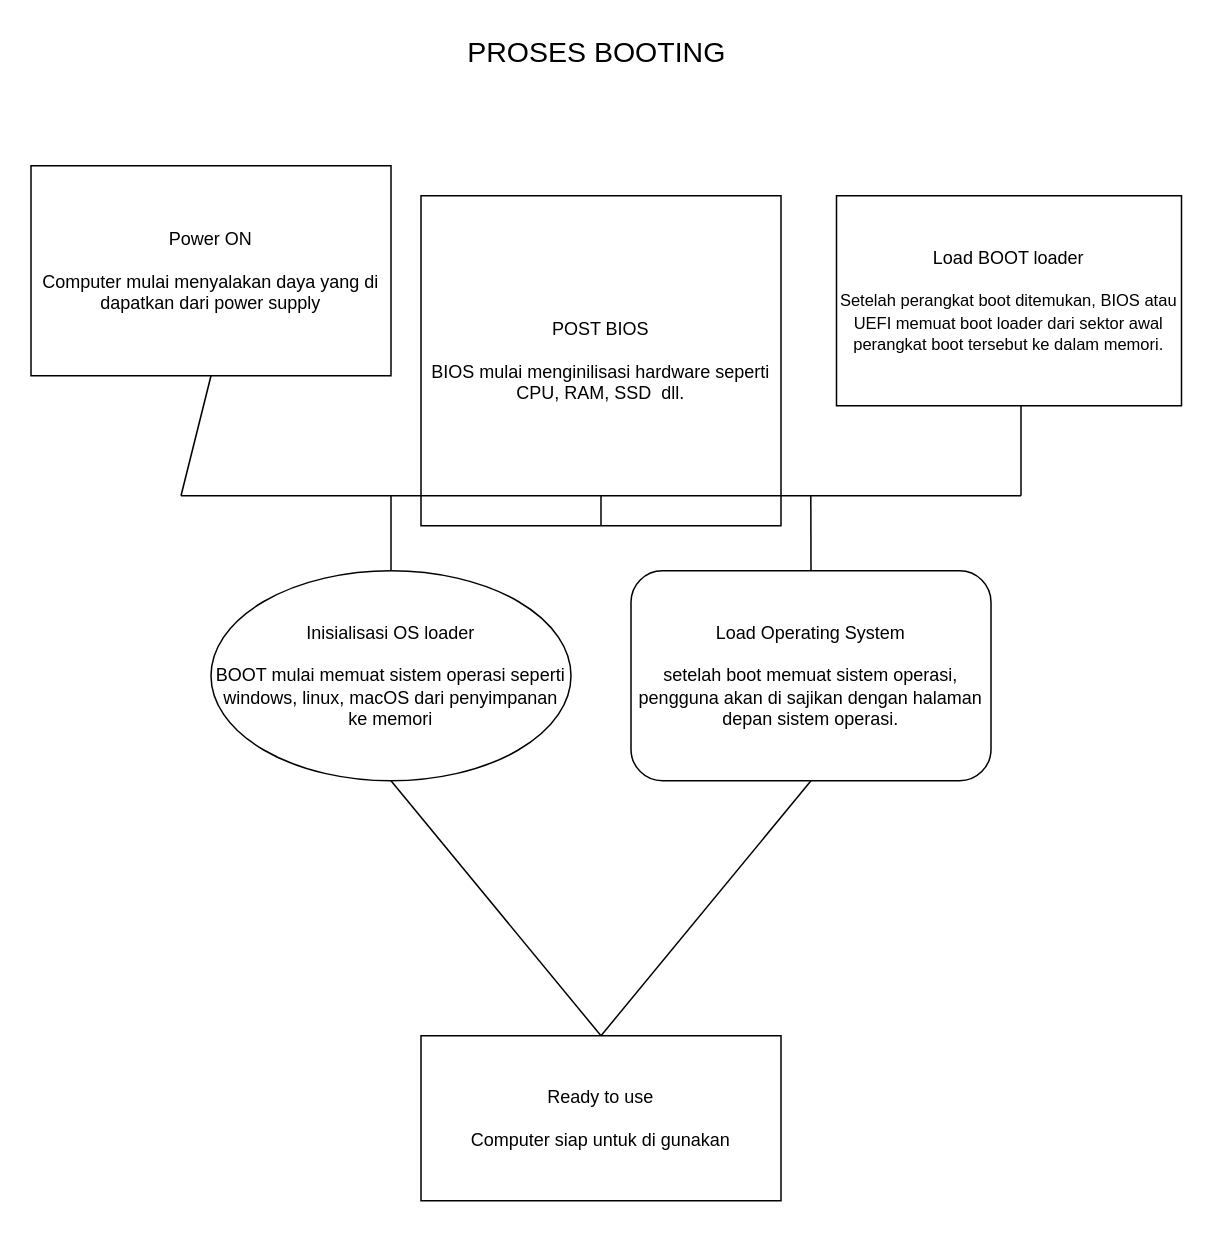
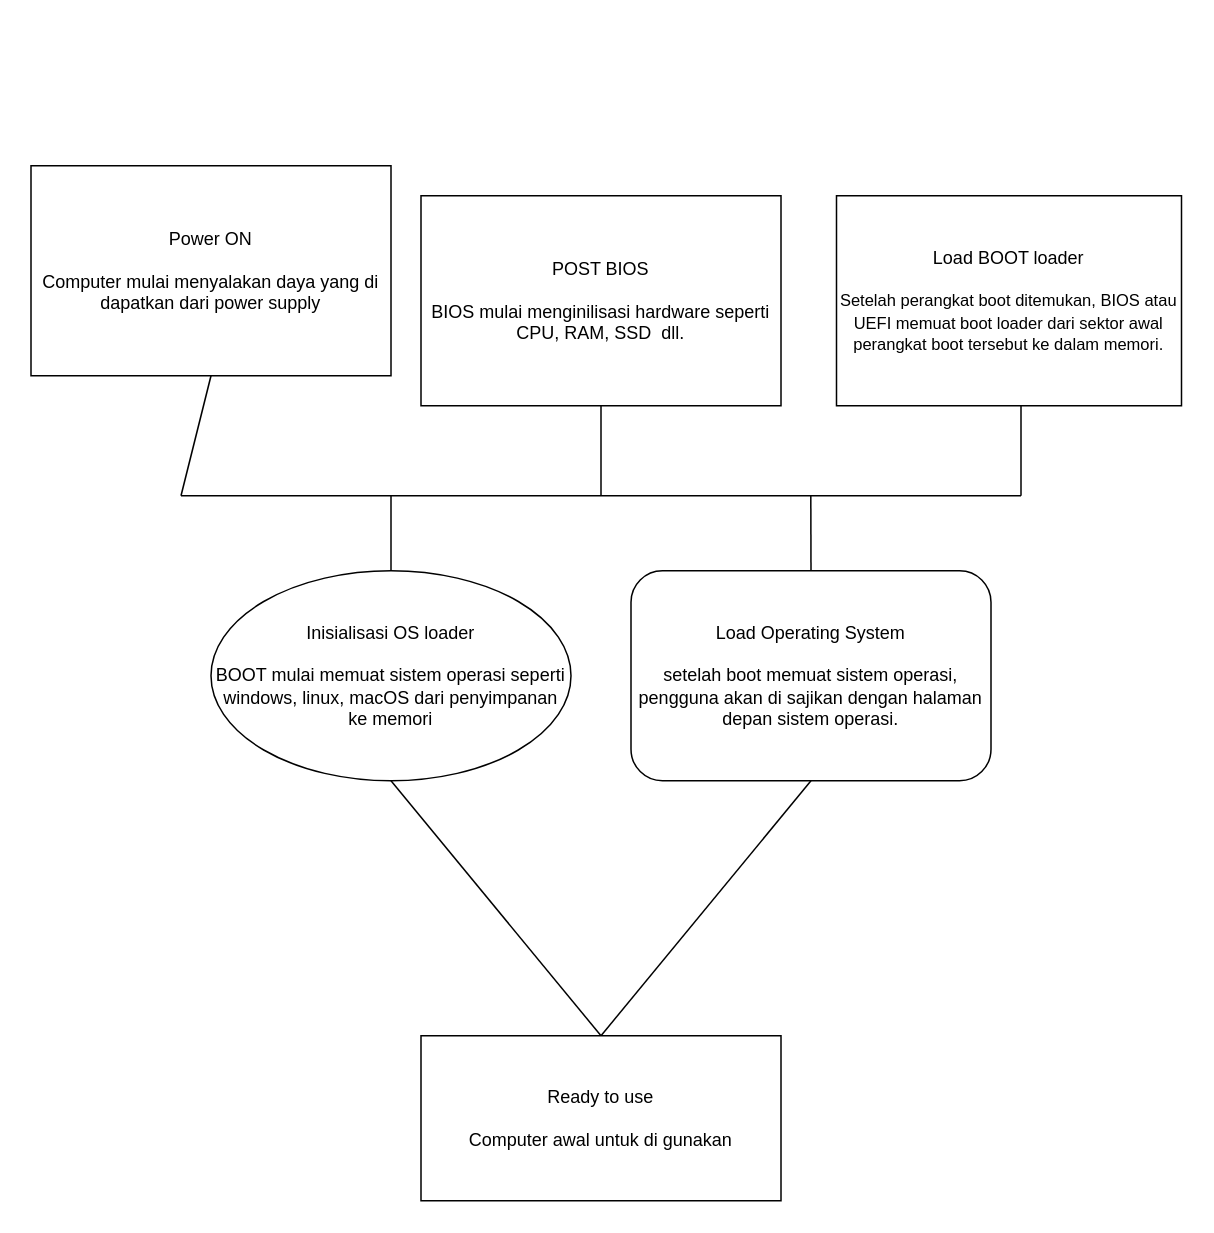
node "PROSES BOOTING": removed
node "POST BIOS BIOS mulai menginilisasi hardware seperti CPU, RAM, SSD dll.": size 360x330 -> 360x210
node "Ready to use Computer siap untuk di gunakan": label "Ready to use Computer siap untuk di gunakan" -> "Ready to use Computer awal untuk di gunakan"
